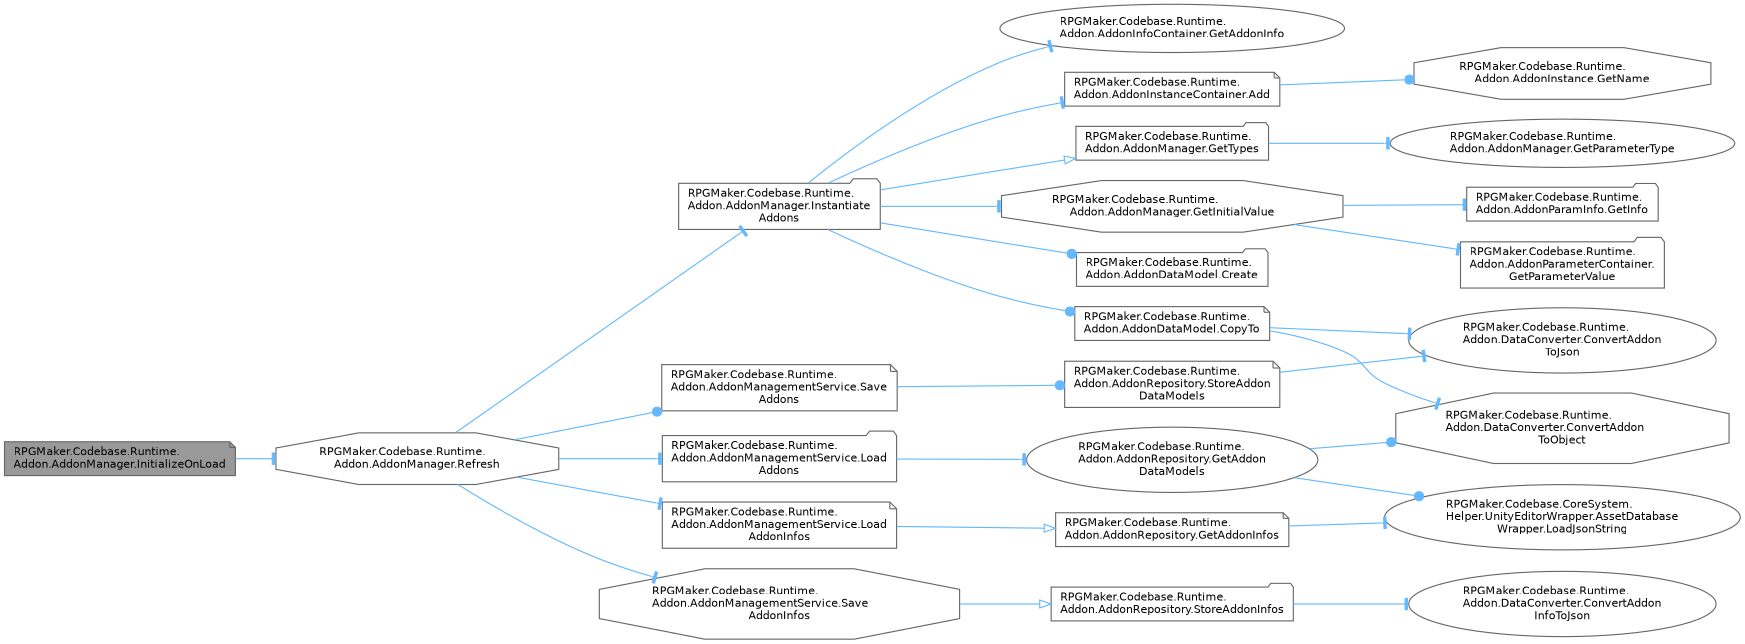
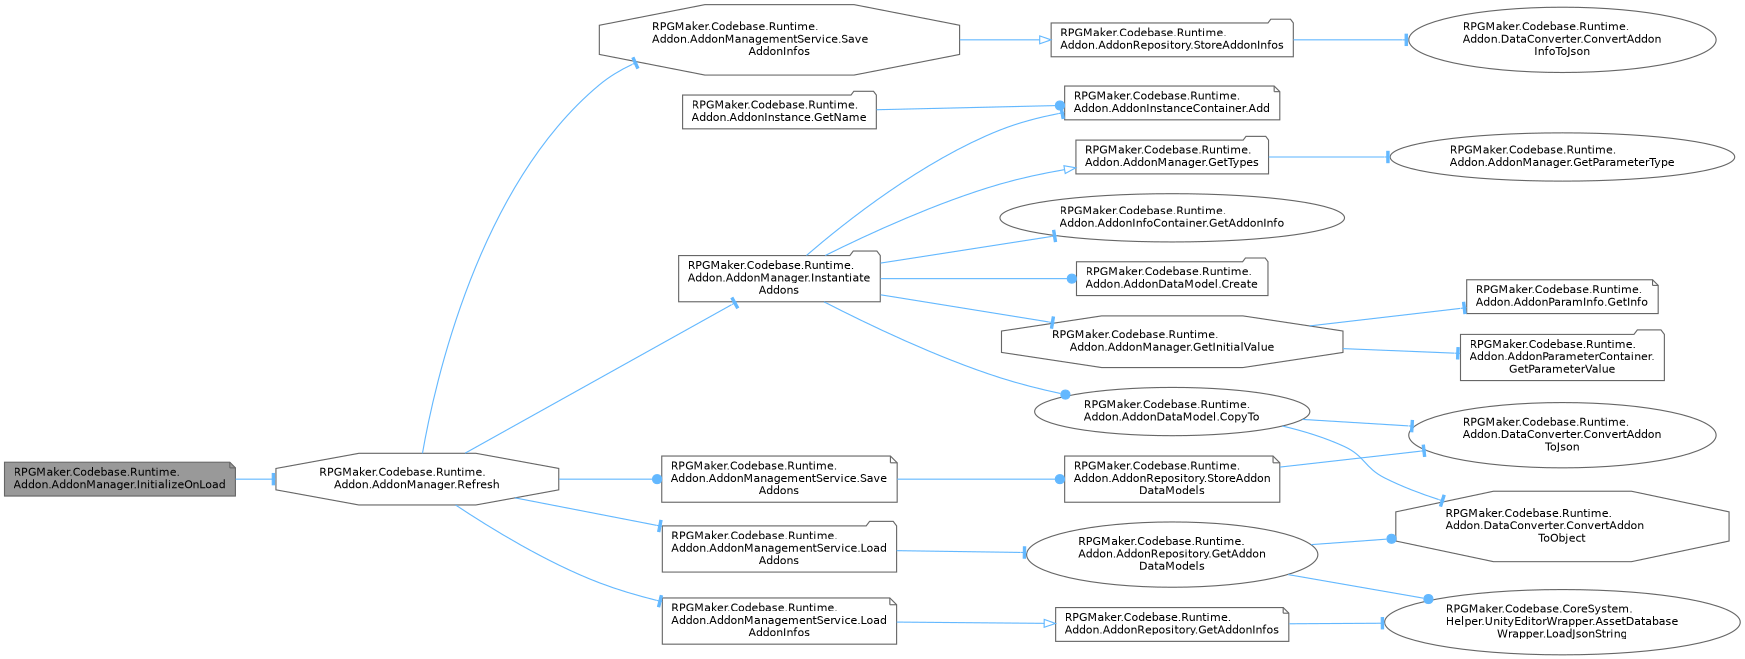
node "RPGMaker.Codebase.Runtime. Addon.AddonInstance.GetName": shape octagon -> folder
edge "RPGMaker.Codebase.Runtime. Addon.AddonInstanceContainer.Add" -> "RPGMaker.Codebase.Runtime. Addon.AddonInstance.GetName": reversed
node "RPGMaker.Codebase.Runtime. Addon.AddonParamInfo.GetInfo": shape folder -> note
node "RPGMaker.Codebase.Runtime. Addon.AddonDataModel.CopyTo": shape note -> ellipse
